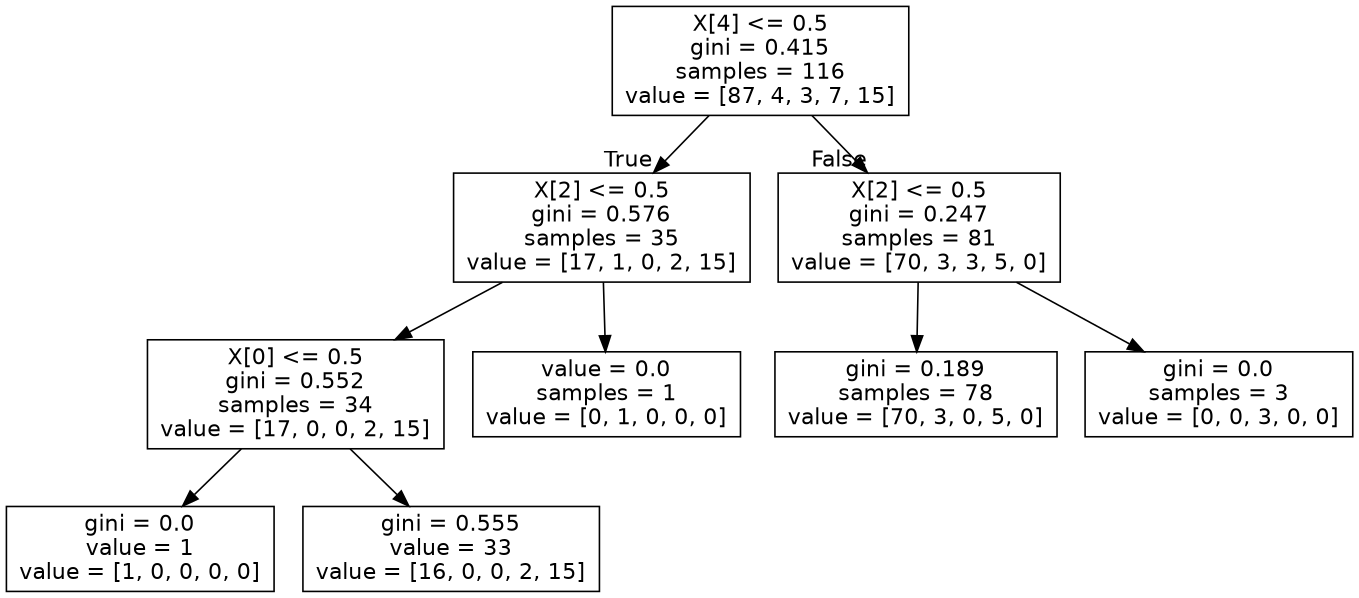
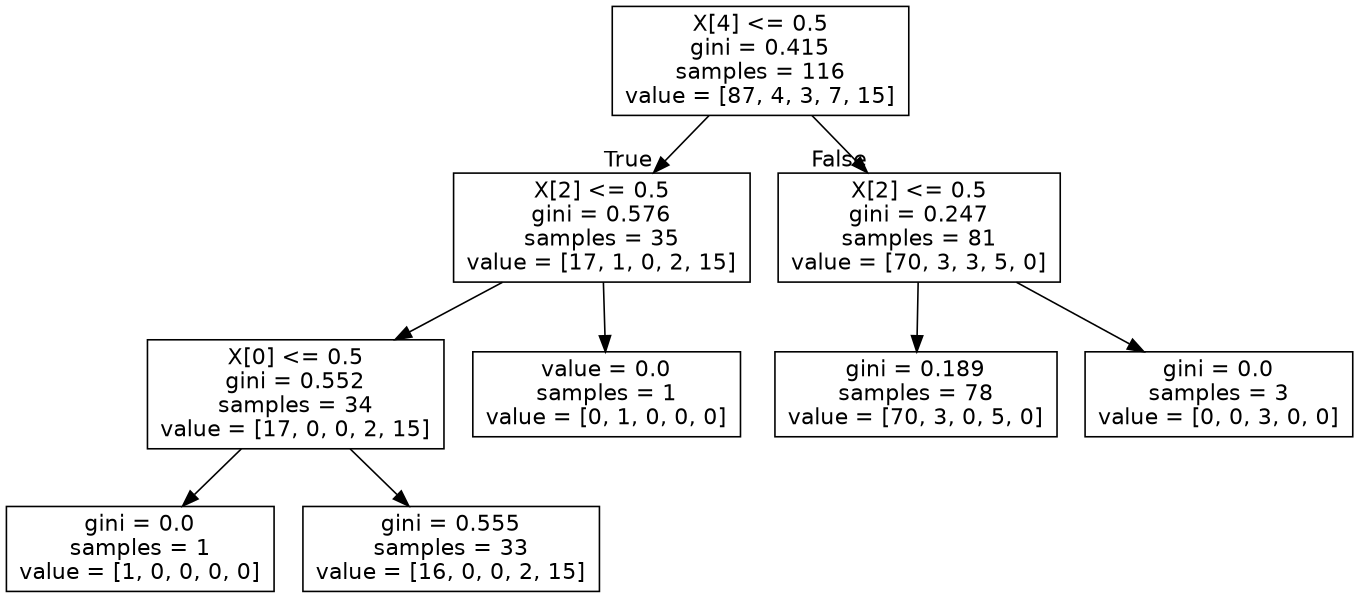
node "gini = 0.0 value = 1 value = [1, 0, 0, 0, 0]": label "gini = 0.0 value = 1 value = [1, 0, 0, 0, 0]" -> "gini = 0.0 samples = 1 value = [1, 0, 0, 0, 0]"
node "gini = 0.555 value = 33 value = [16, 0, 0, 2, 15]": label "gini = 0.555 value = 33 value = [16, 0, 0, 2, 15]" -> "gini = 0.555 samples = 33 value = [16, 0, 0, 2, 15]"
